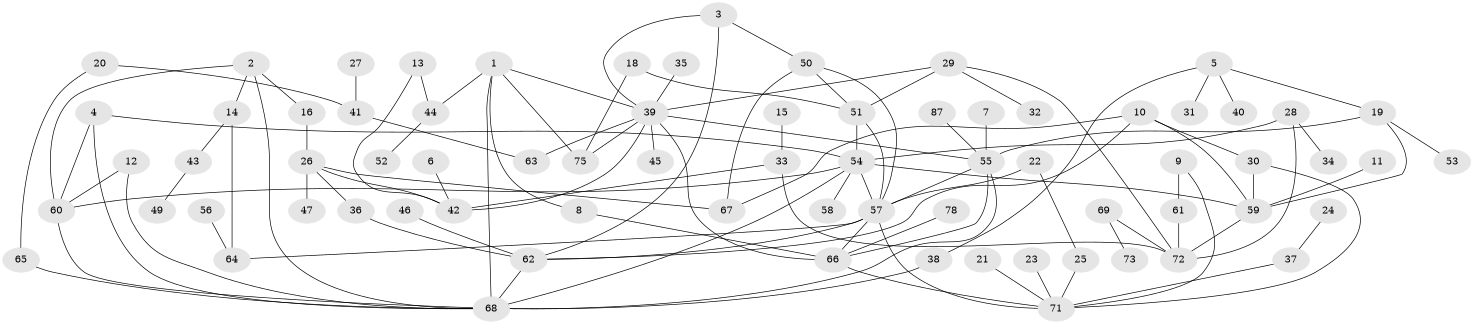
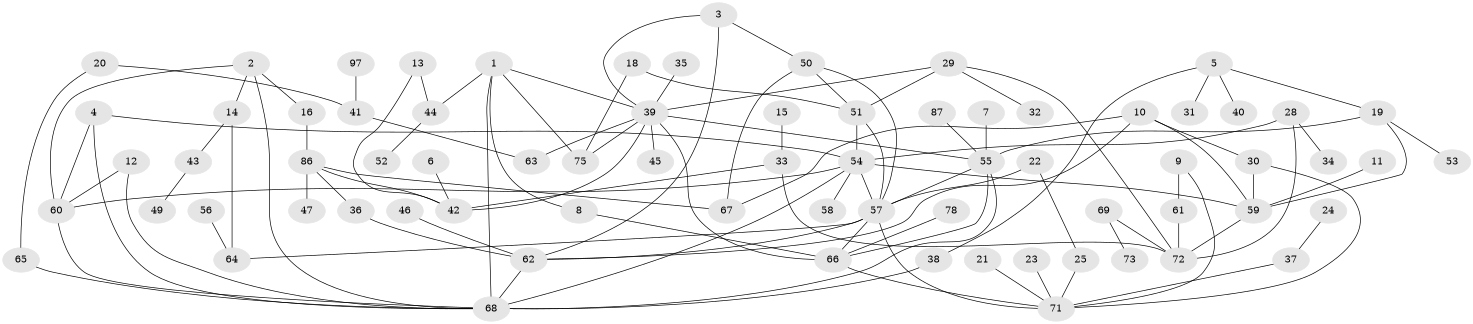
node "27": label "27" -> "97"
node "26": label "26" -> "86"
